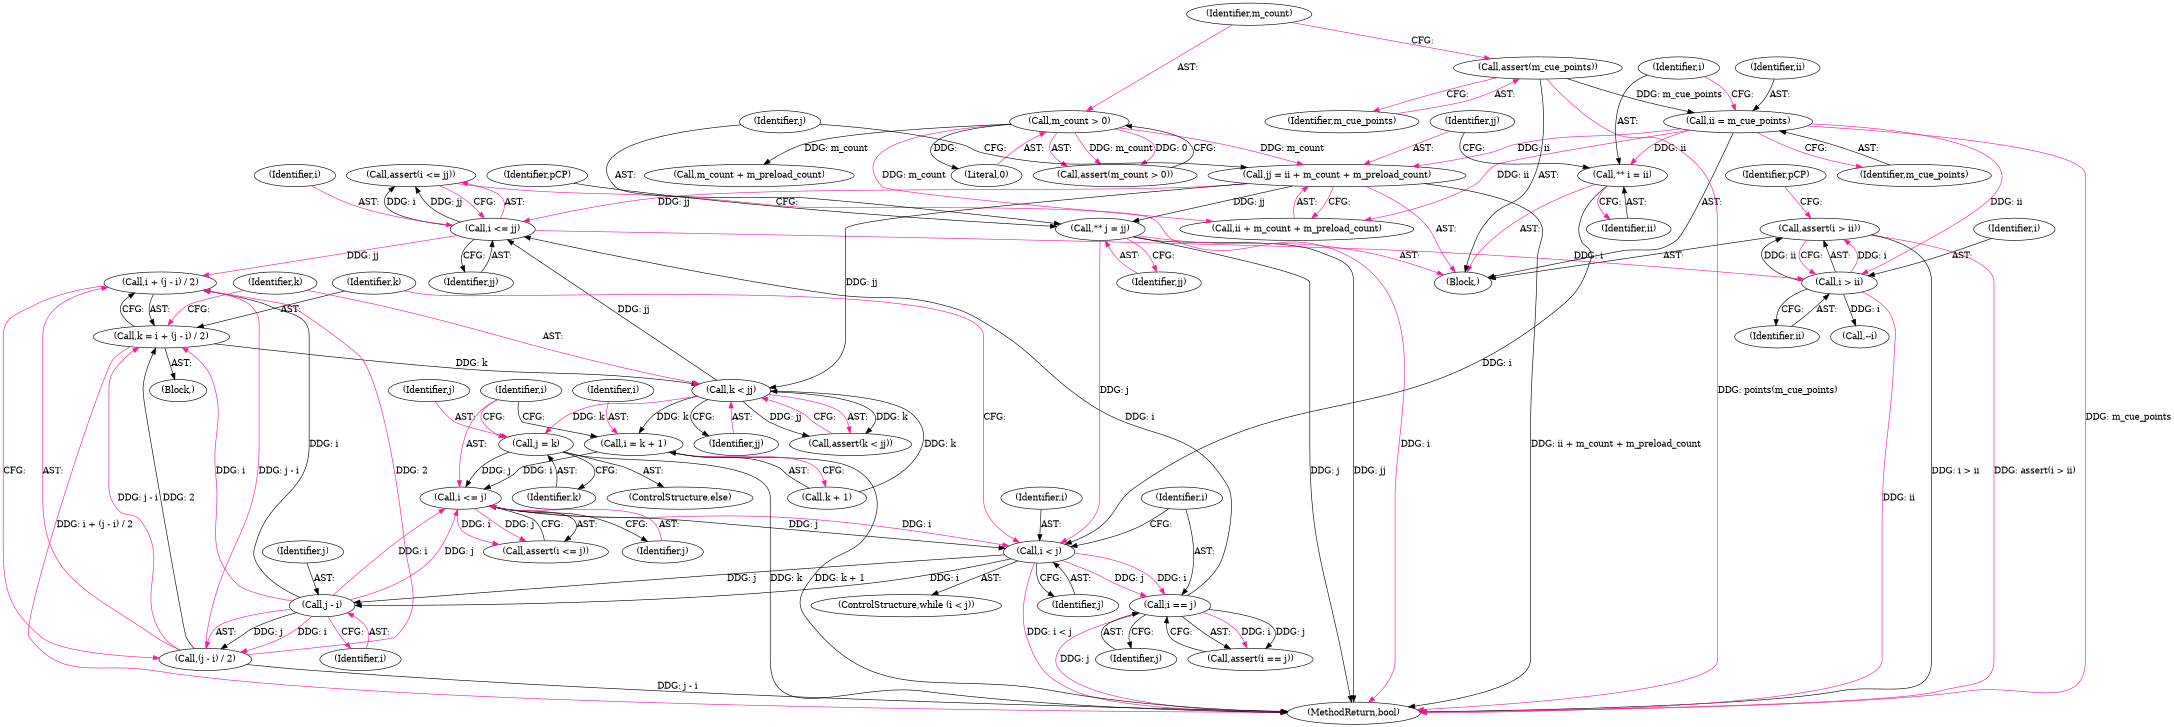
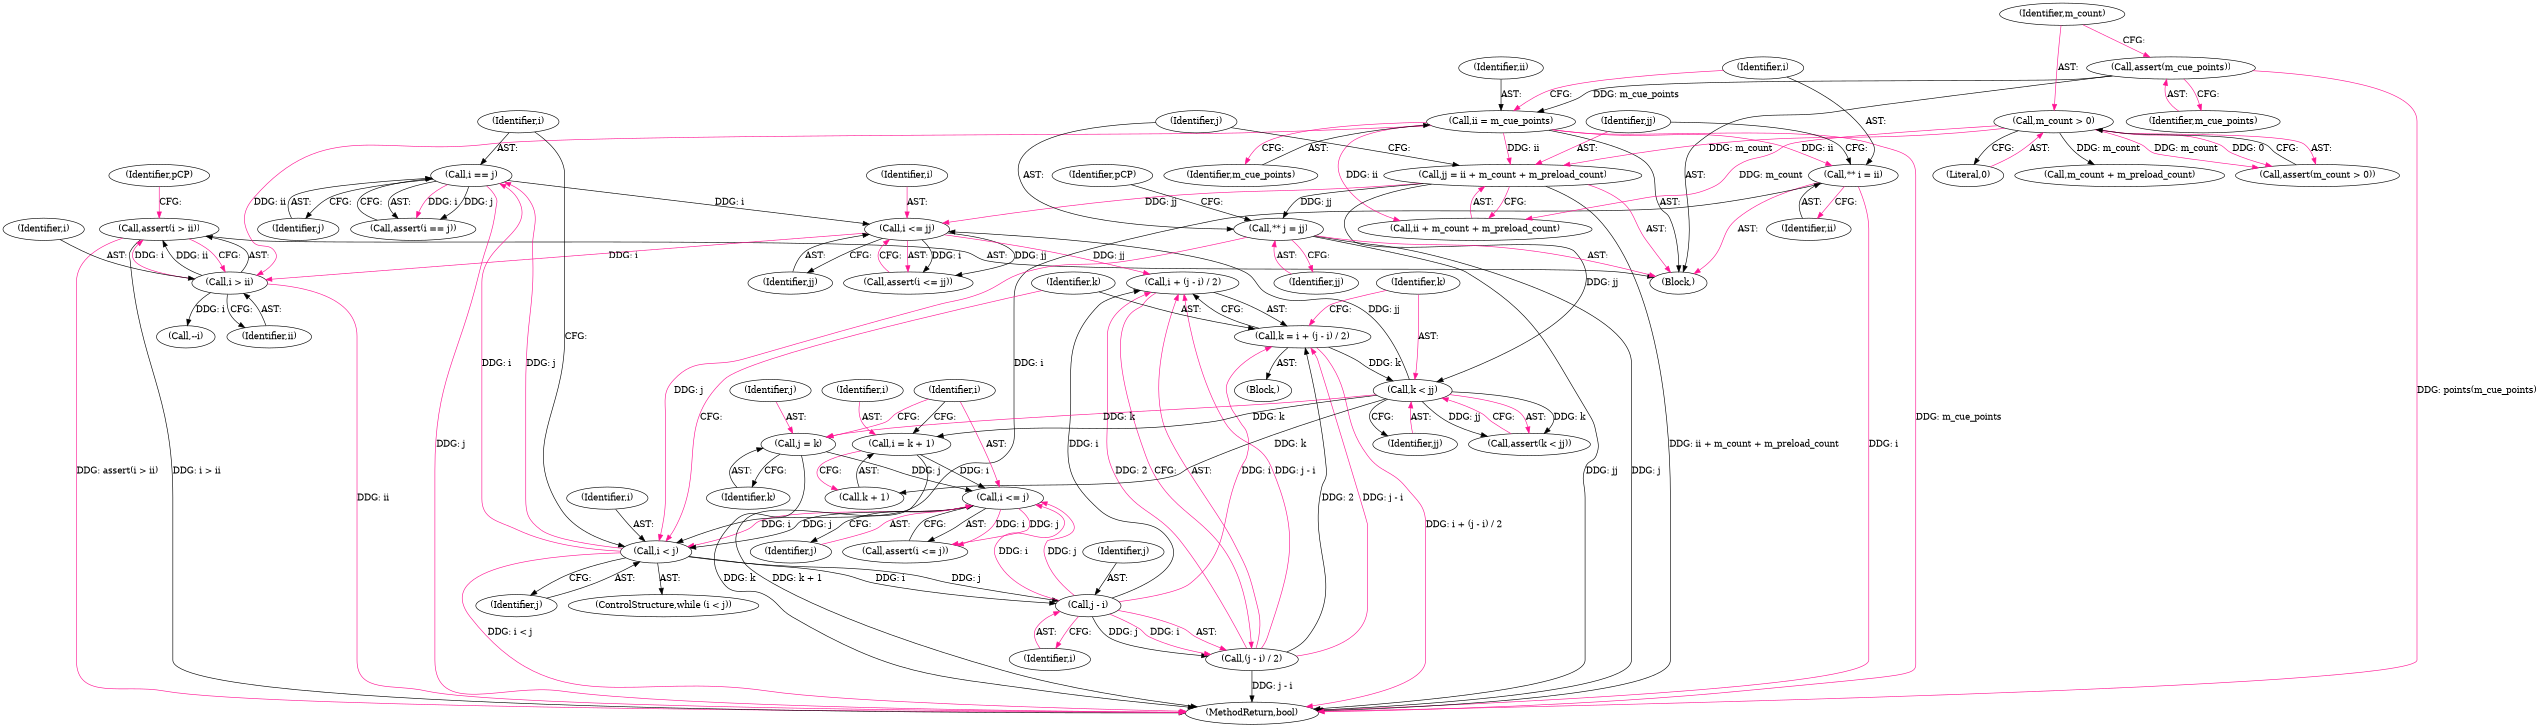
edge "(Call,m_count > 0)" -> "(Literal,0)": label "DDG: " -> "CFG: "
edge "(Call,assert(i <= jj))" -> "(MethodReturn,bool)": now "(Call,** i = ii)" -> "(MethodReturn,bool)"
edge "(Call,k + 1)" -> "(Call,k < jj)": reversed
node "(ControlStructure,else)": removed
